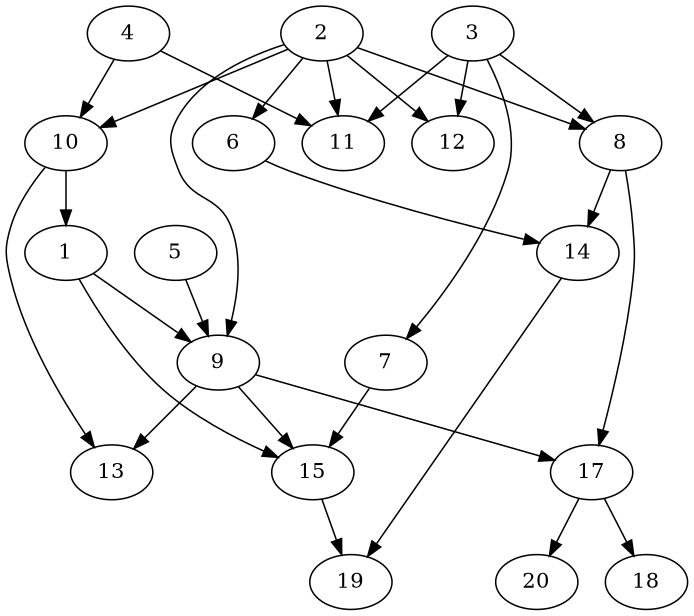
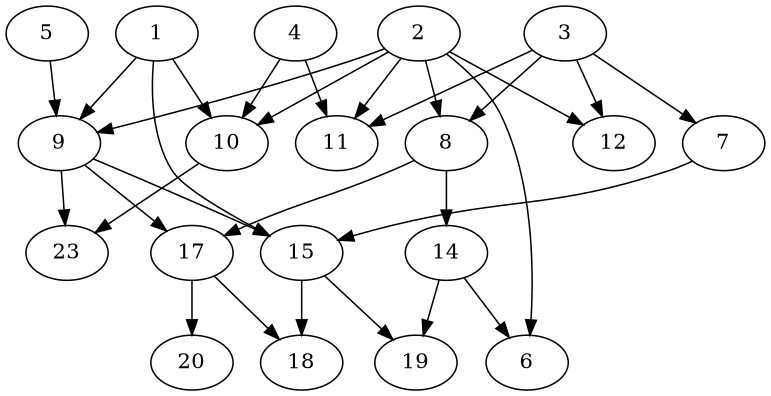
edge "10" -> "1": reversed
edge "6" -> "14": reversed
edge "15" -> "18": added
node "13": label "13" -> "23"
